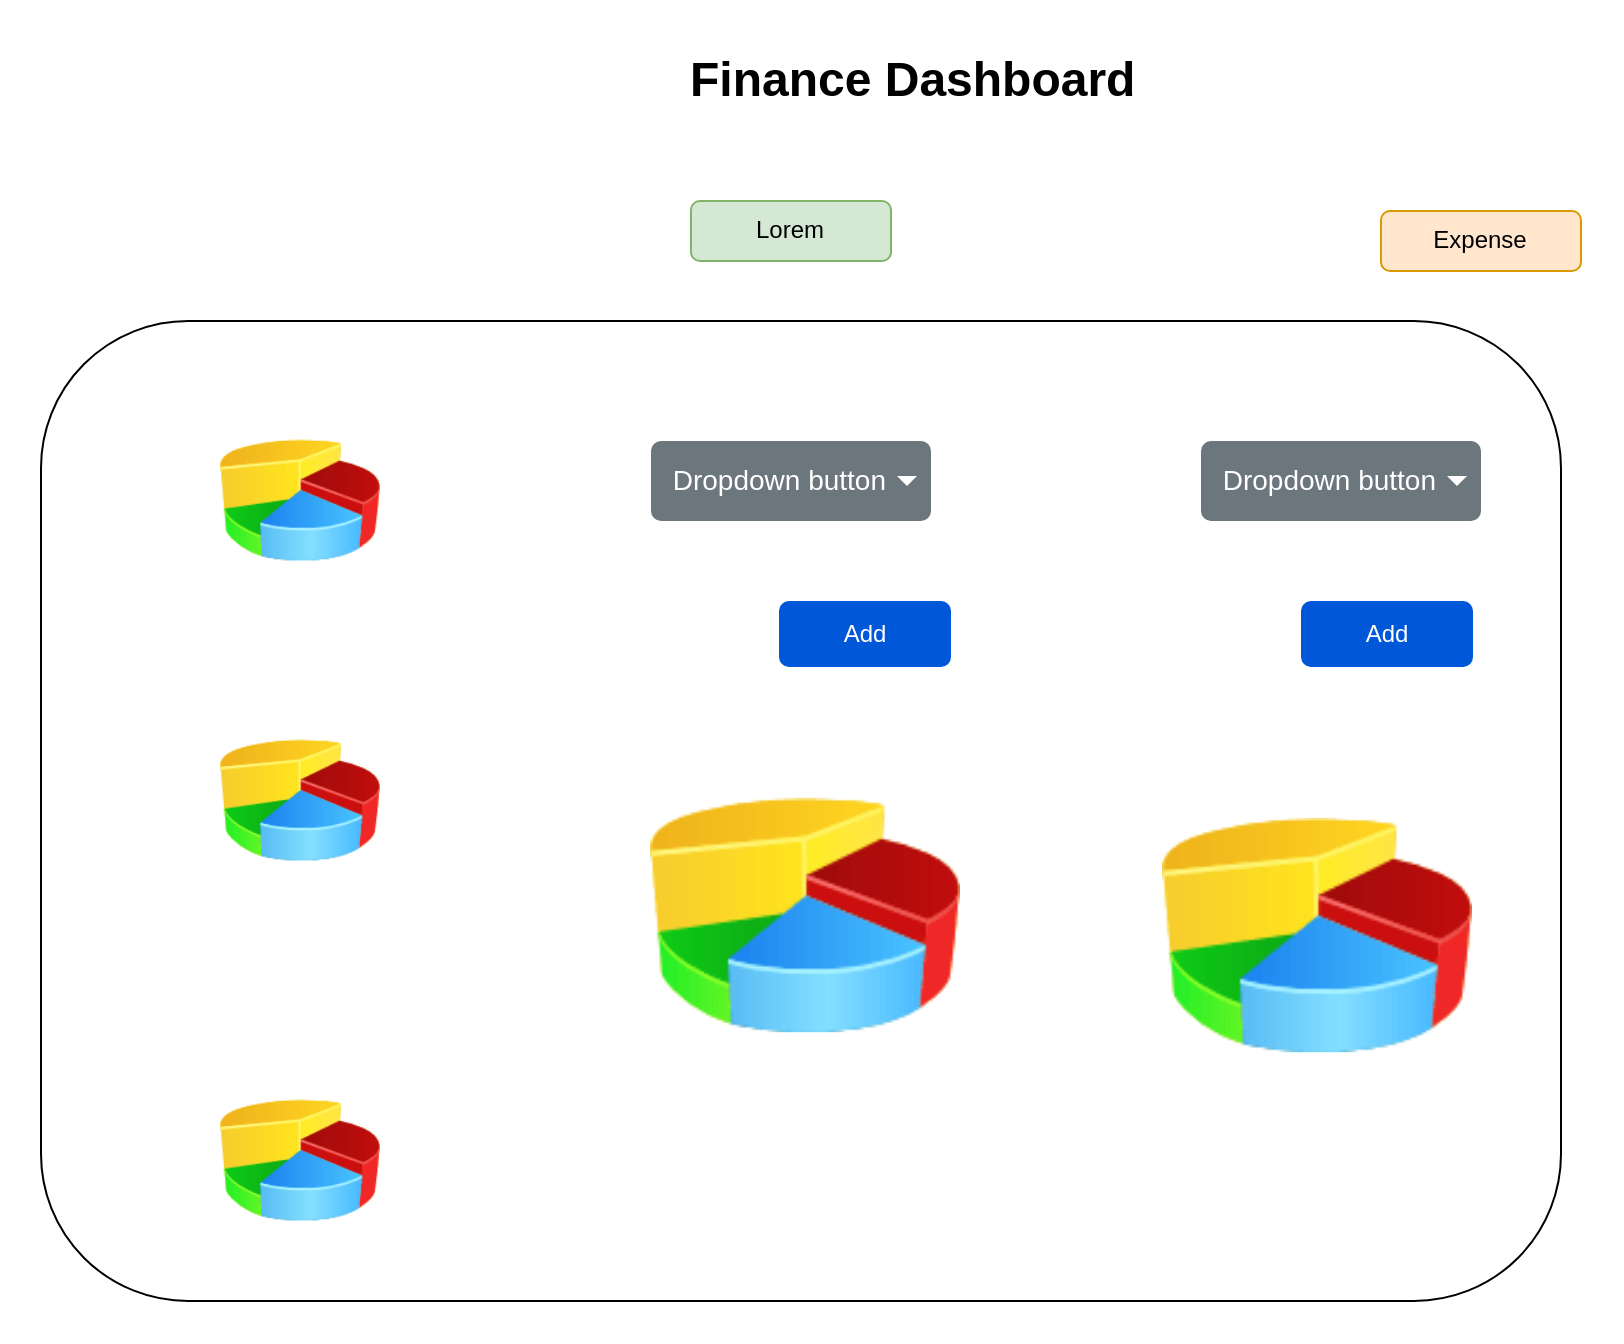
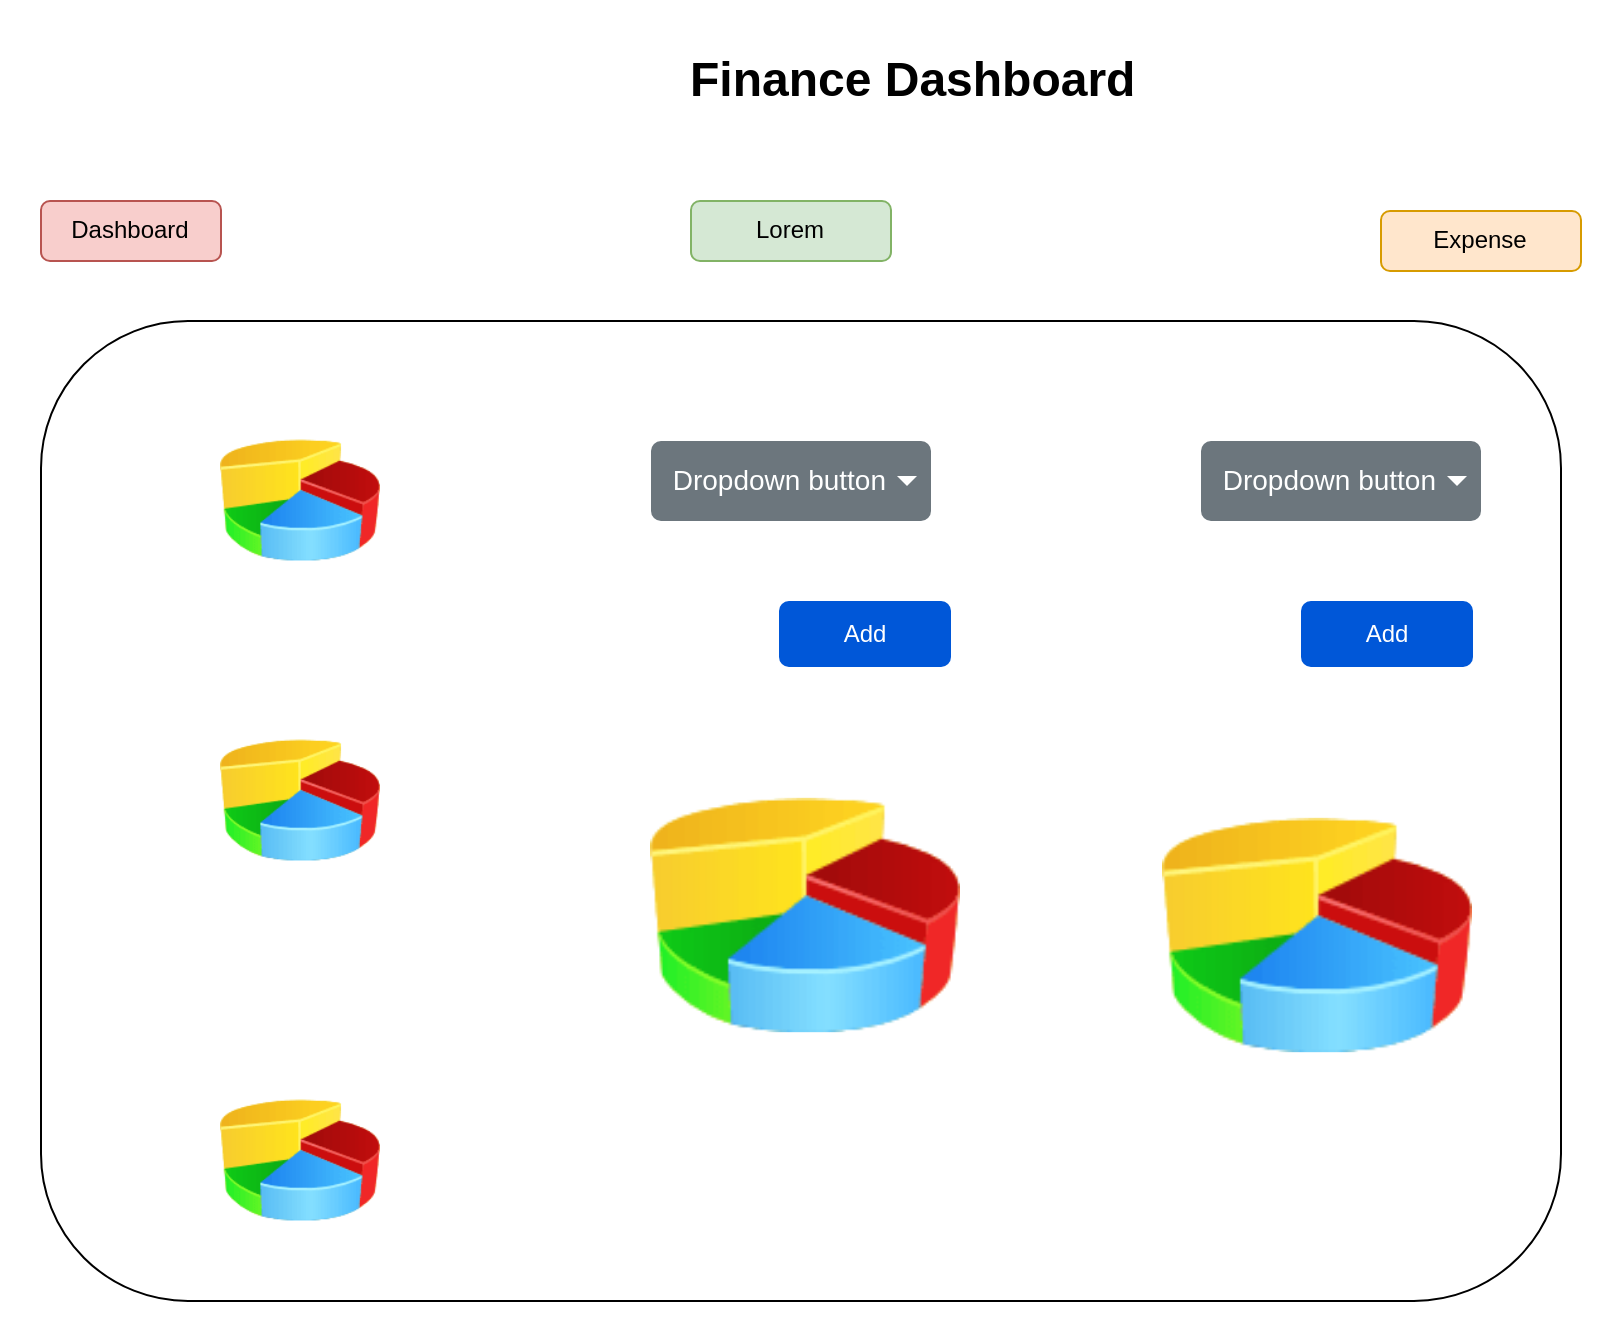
node "Dashboard": added
